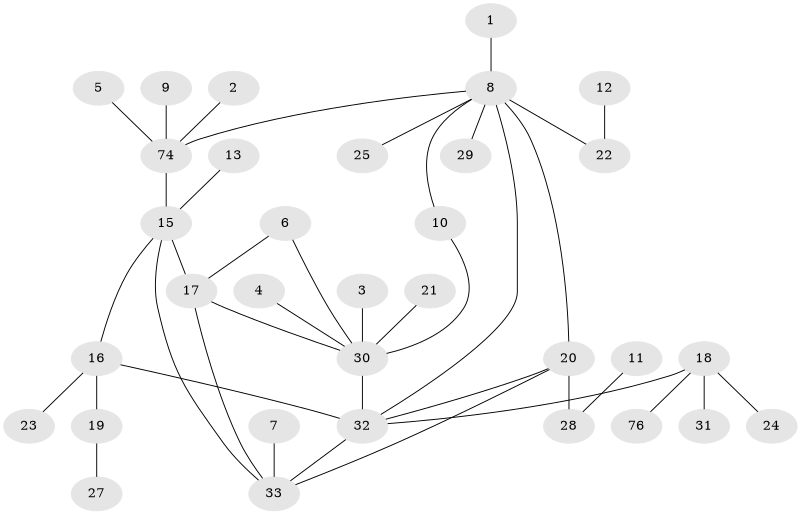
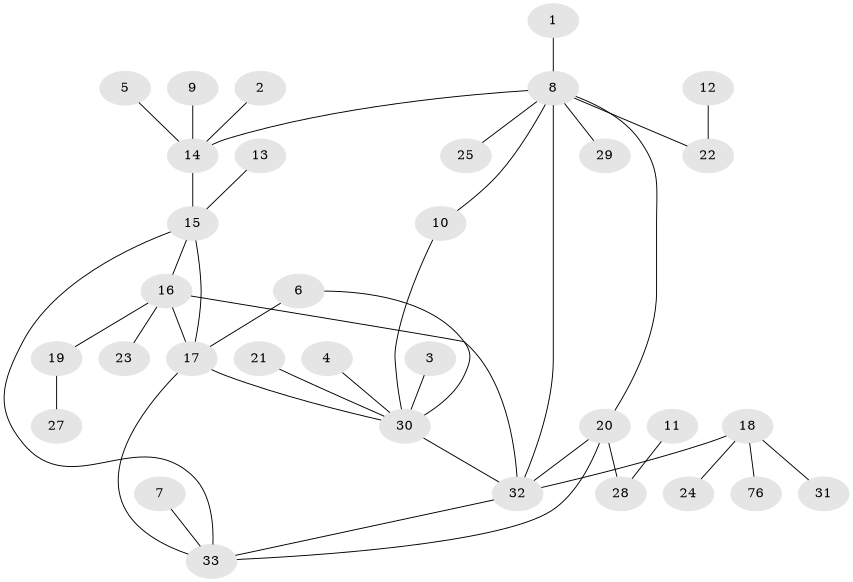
node "74": label "74" -> "14"
edge "16" -- "17": added
